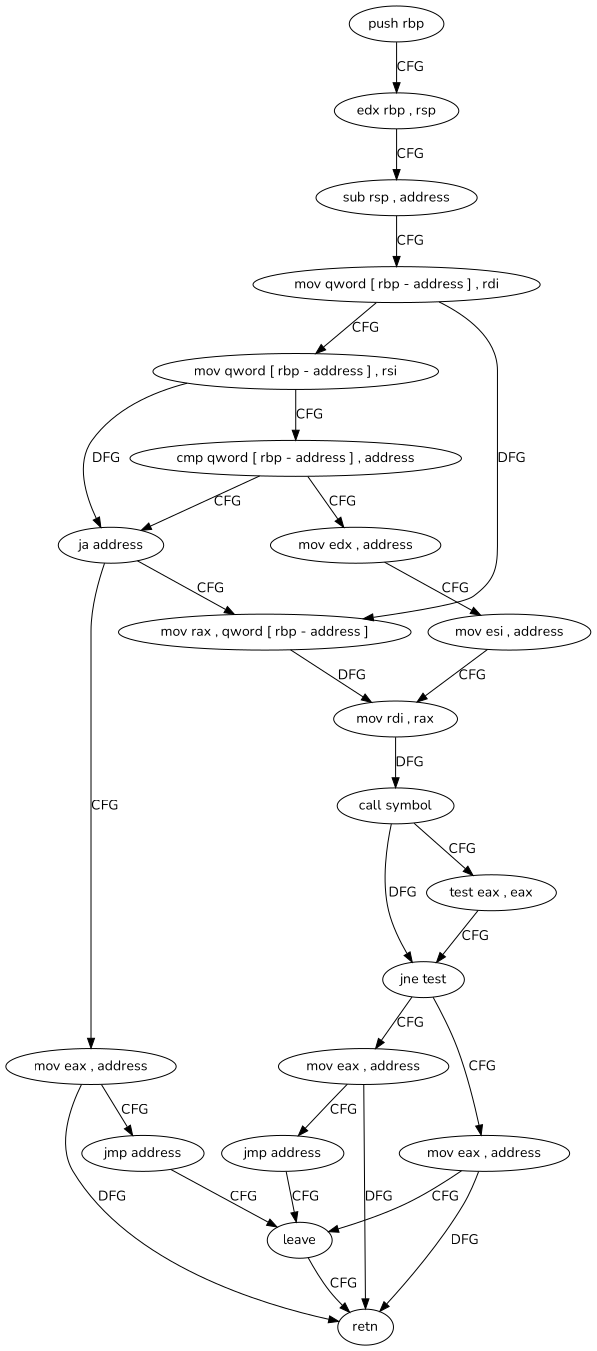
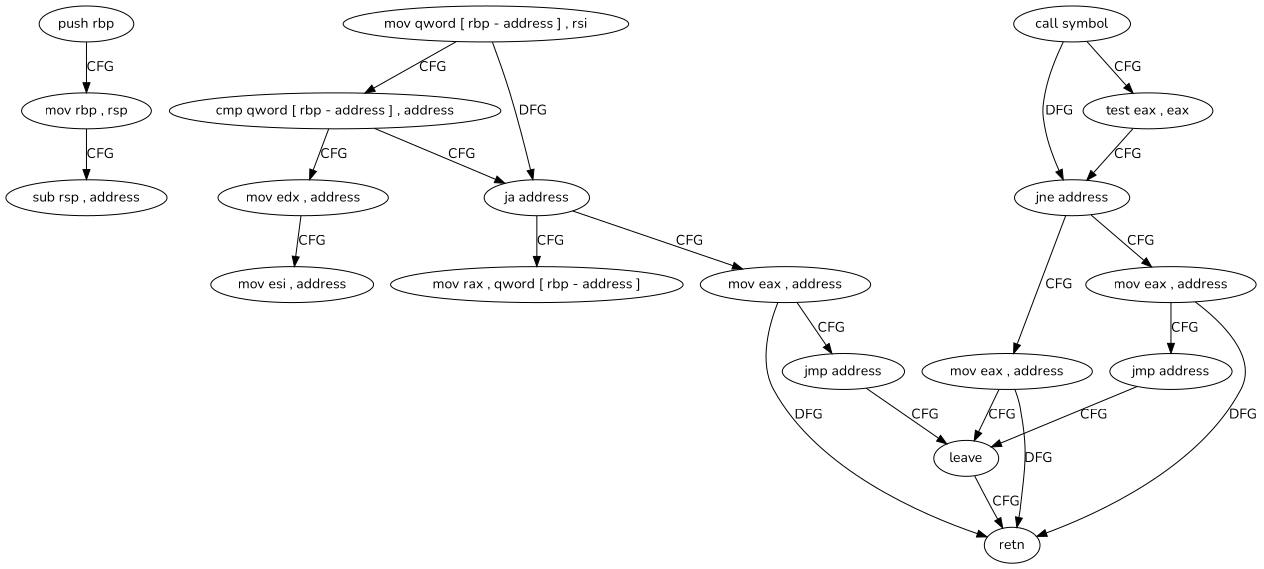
node "edx rbp , rsp": label "edx rbp , rsp" -> "mov rbp , rsp"
node "mov qword [ rbp - address ] , rdi": removed
node "mov rdi , rax": removed
node "jne test": label "jne test" -> "jne address"
